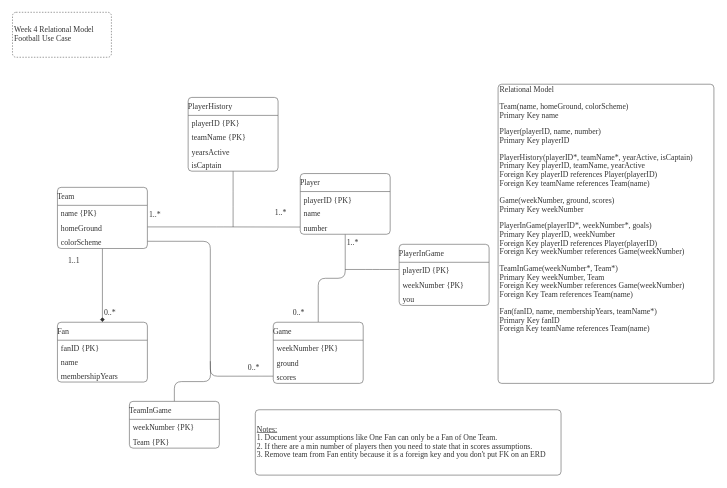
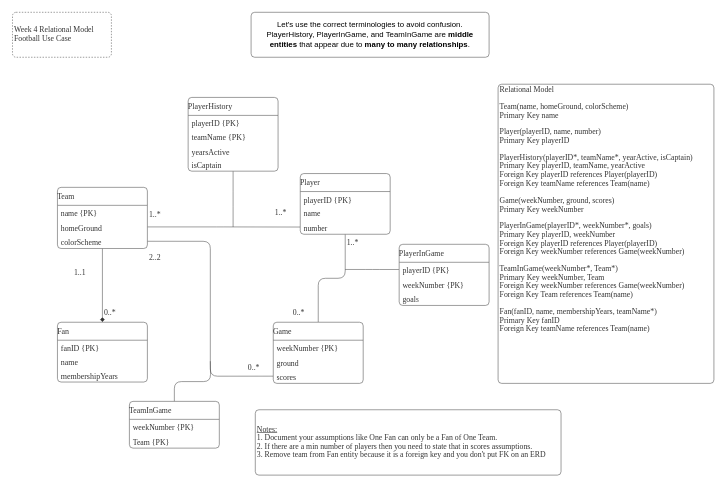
node "Let's use the correct terminologies to avoid confusion. PlayerHistory, PlayerInGame, and TeamInGame are middle entities that appear due to many to many relationships.": added
node "2..2": added
node "1..1": moved (80, 261) -> (86, 273)
node "you": label "you" -> "goals"
